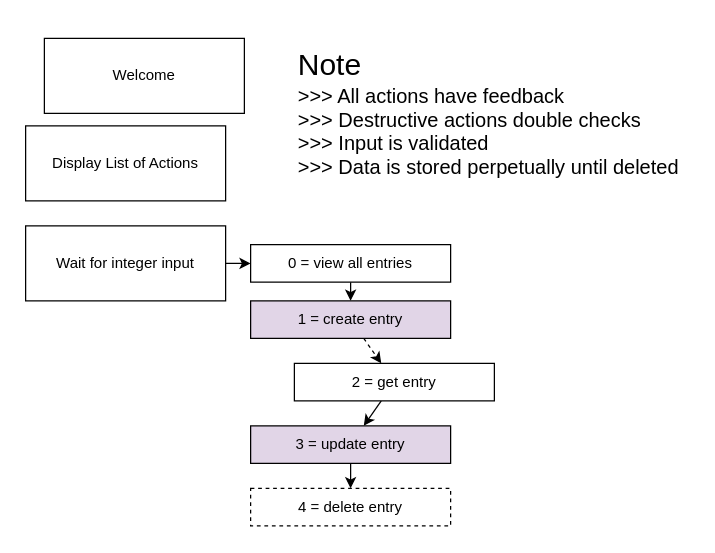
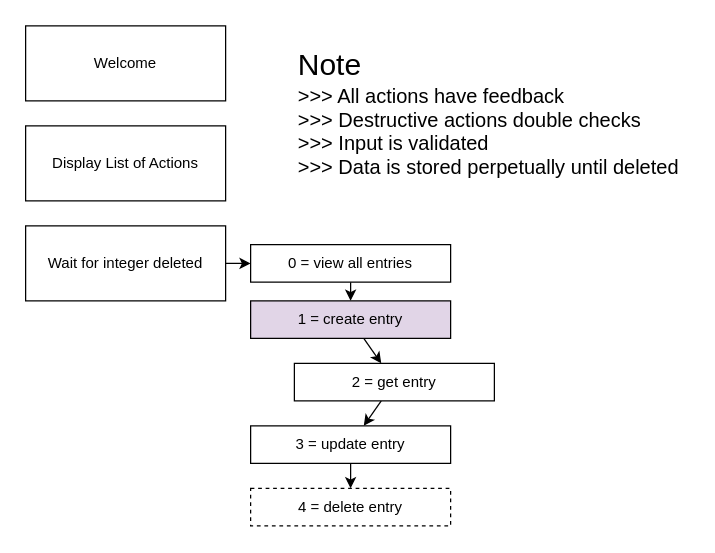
node "Welcome": moved (144, 76) -> (126, 63)
node "Wait for integer input": label "Wait for integer input" -> "Wait for integer deleted"
edge "1 = create entry" -> "2 = get entry": style dashed -> solid
node "3 = update entry": fillcolor #e1d5e7 -> #ffffff
